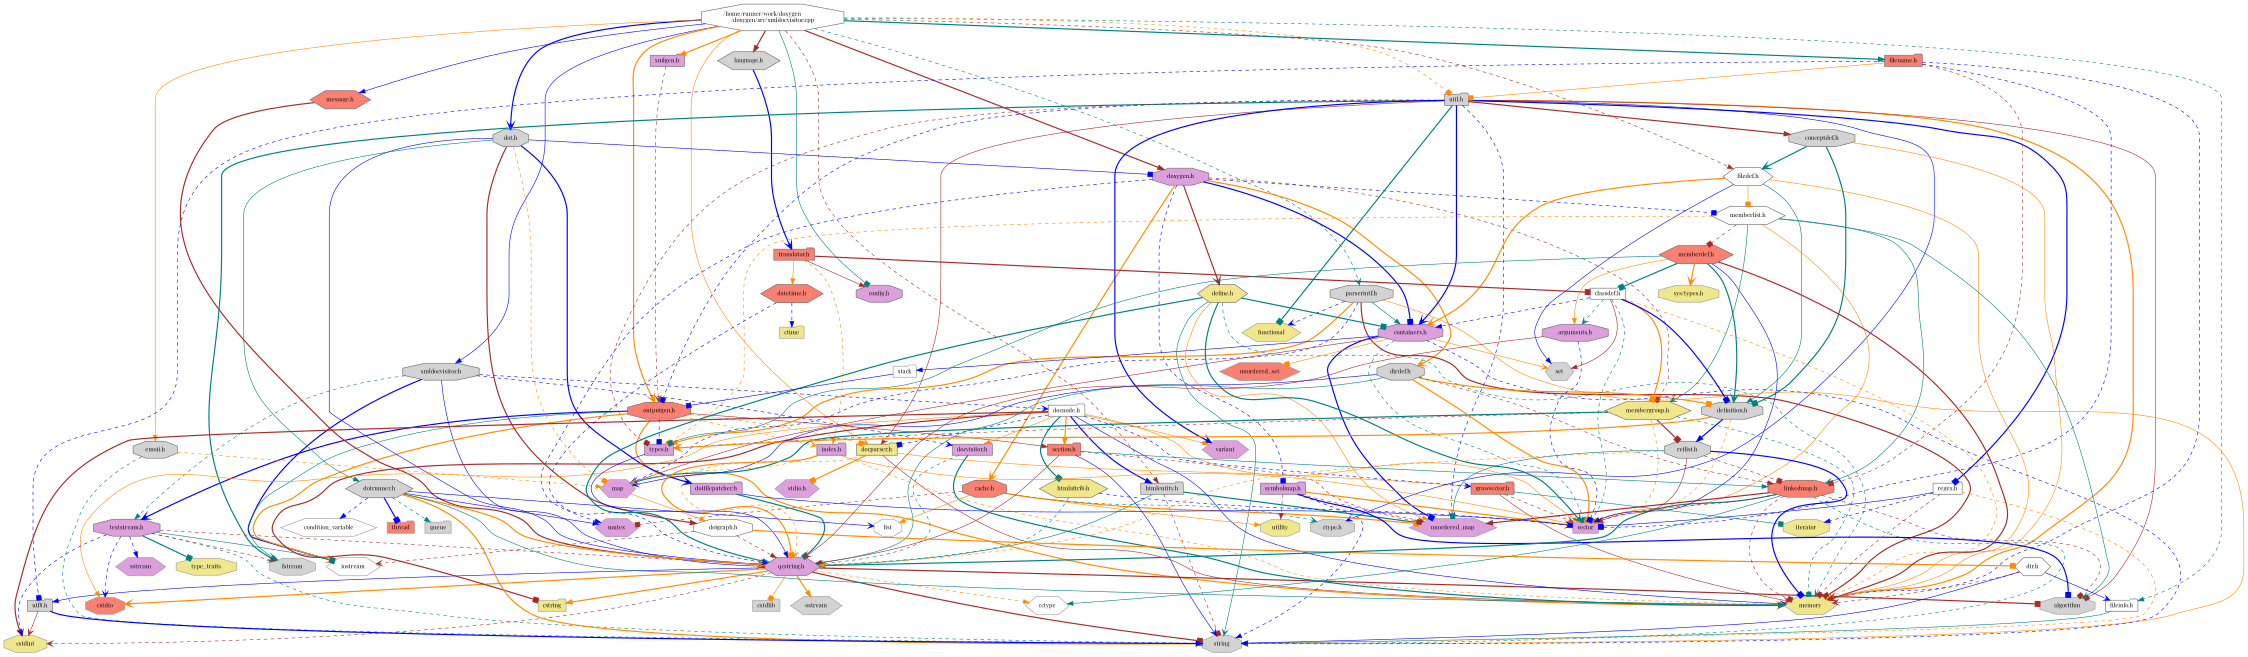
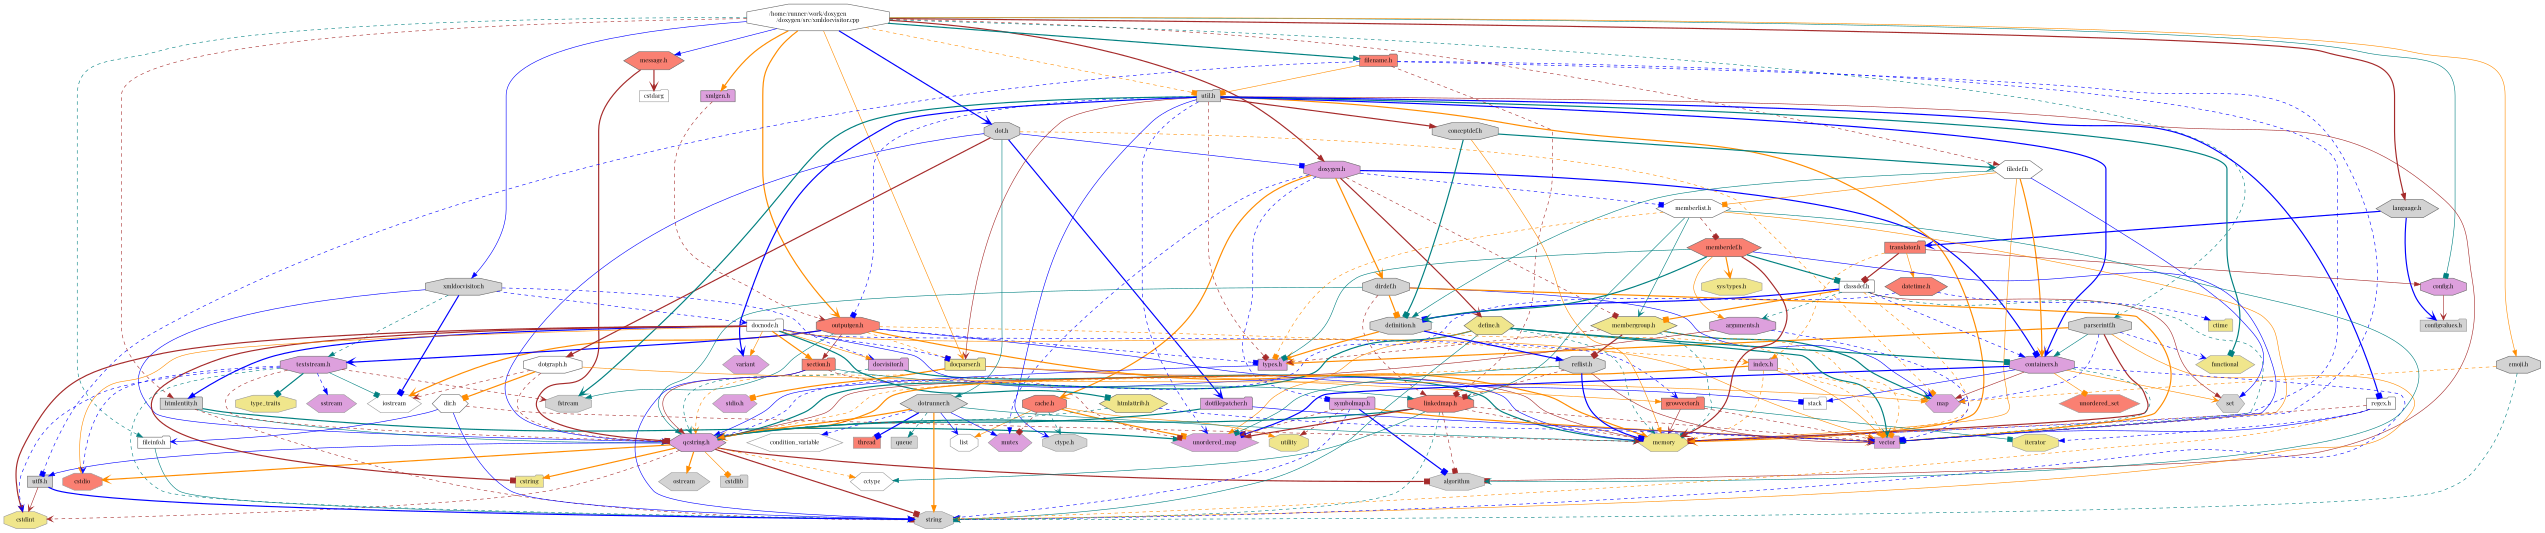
node "cstdarg": added
node "configvalues.h": added
edge "stack" -> "outputgen.h": reversed
edge "map" -> "dotgraph.h": reversed
